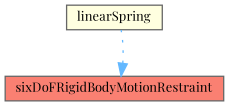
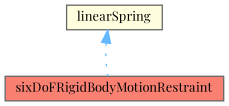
edge "linearSpring" -> "sixDoFRigidBodyMotionRestraint": reversed
